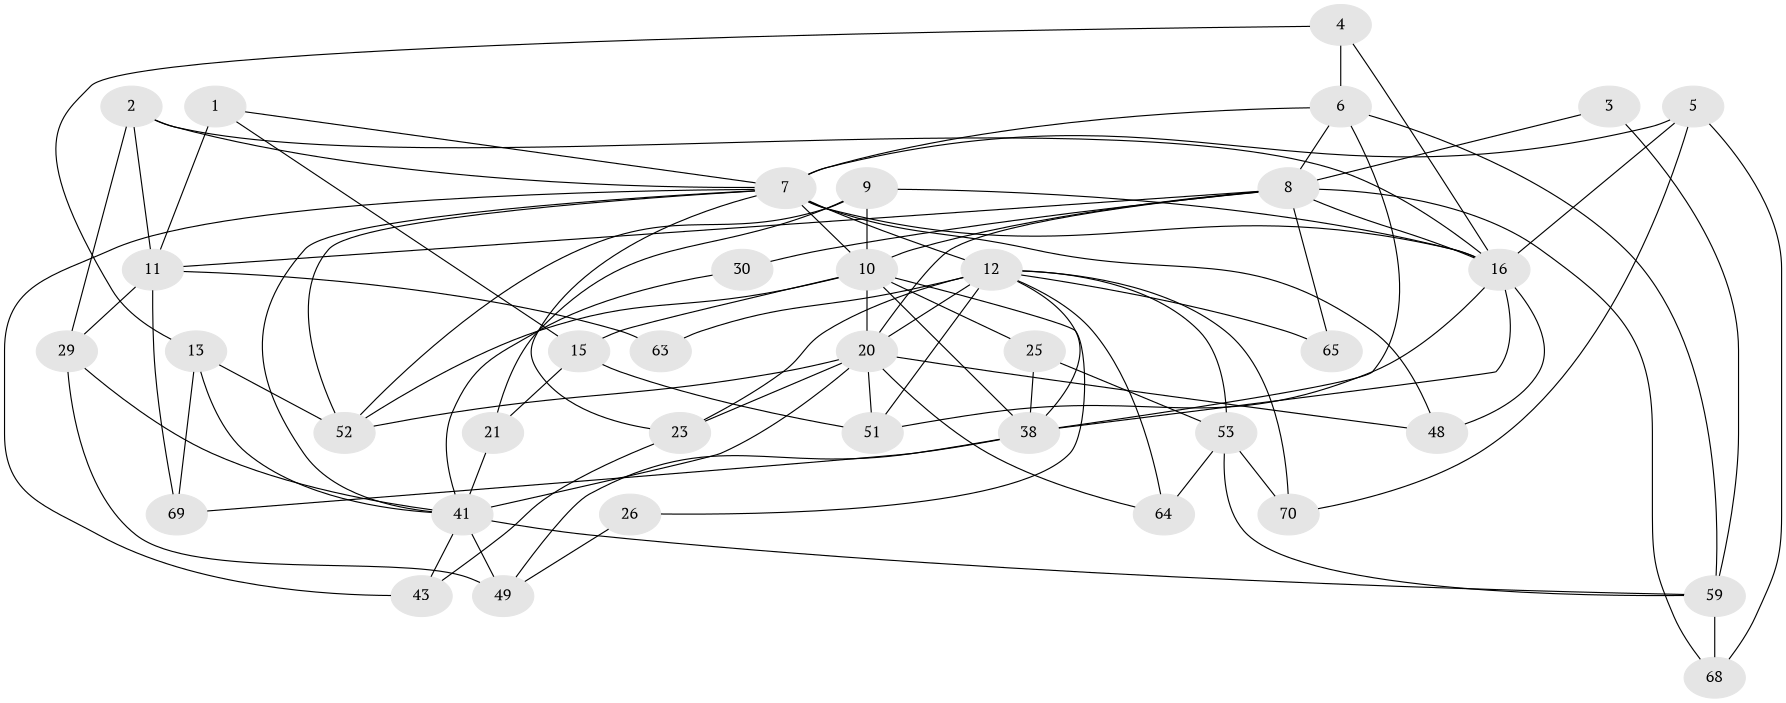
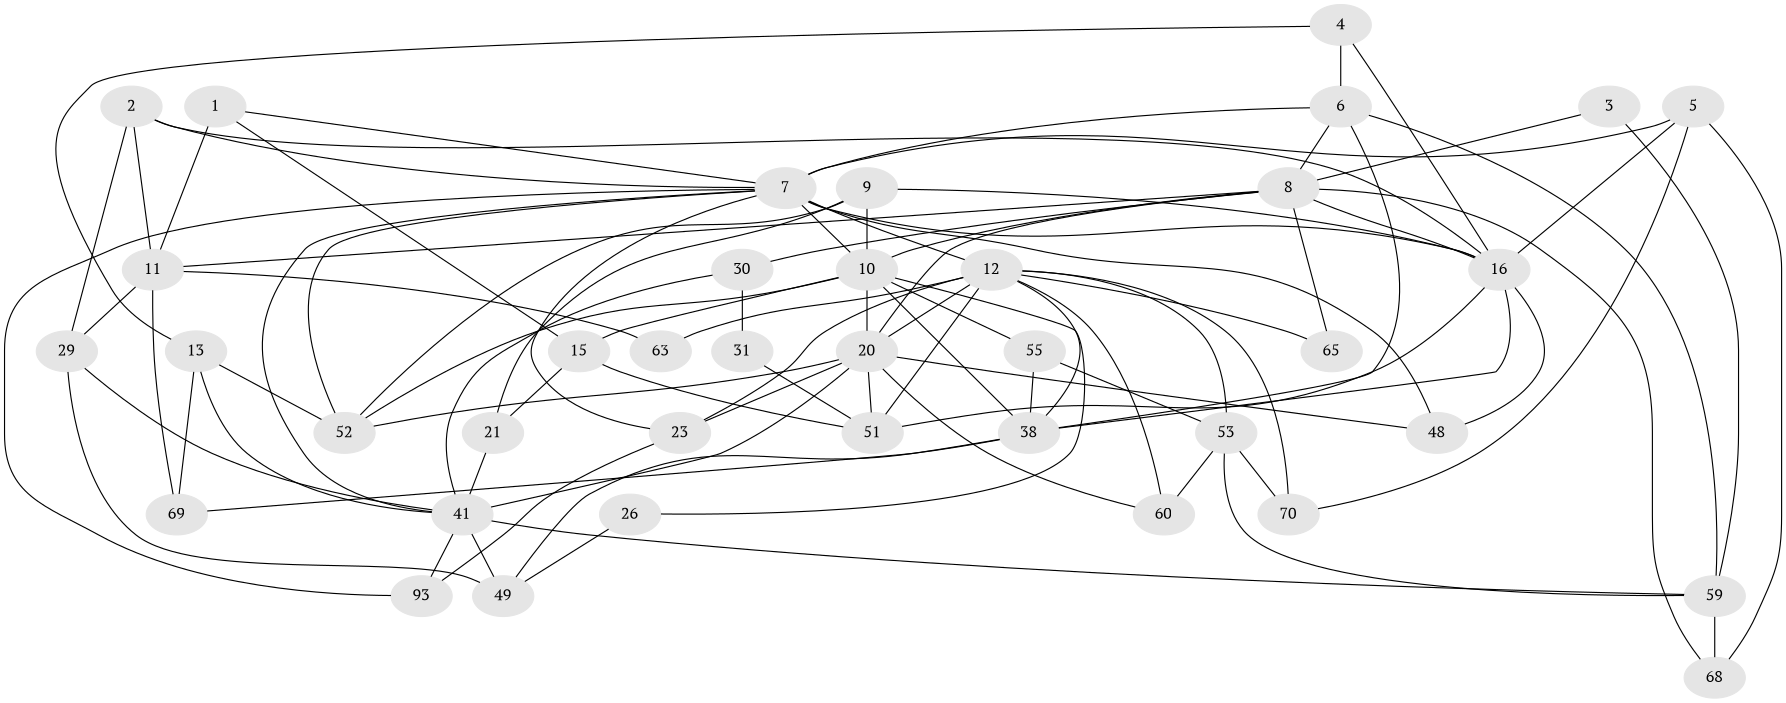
node "31": added
node "25": label "25" -> "55"
node "64": label "64" -> "60"
node "43": label "43" -> "93"
